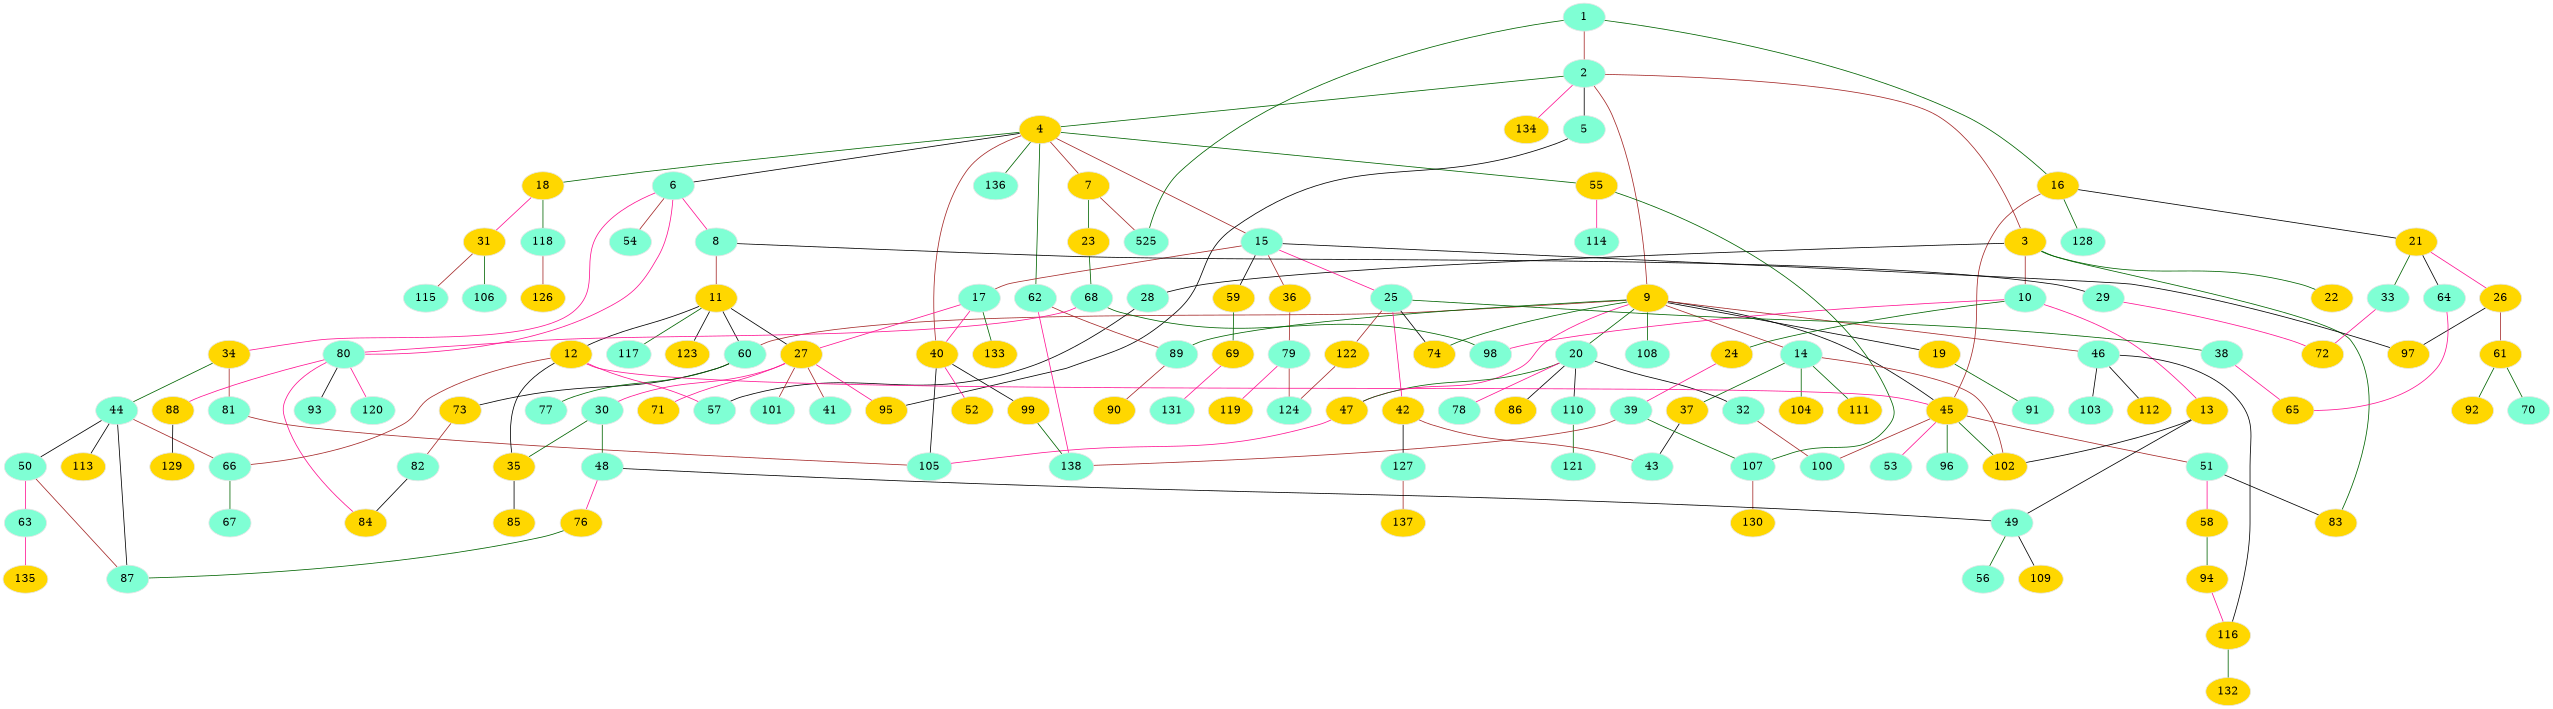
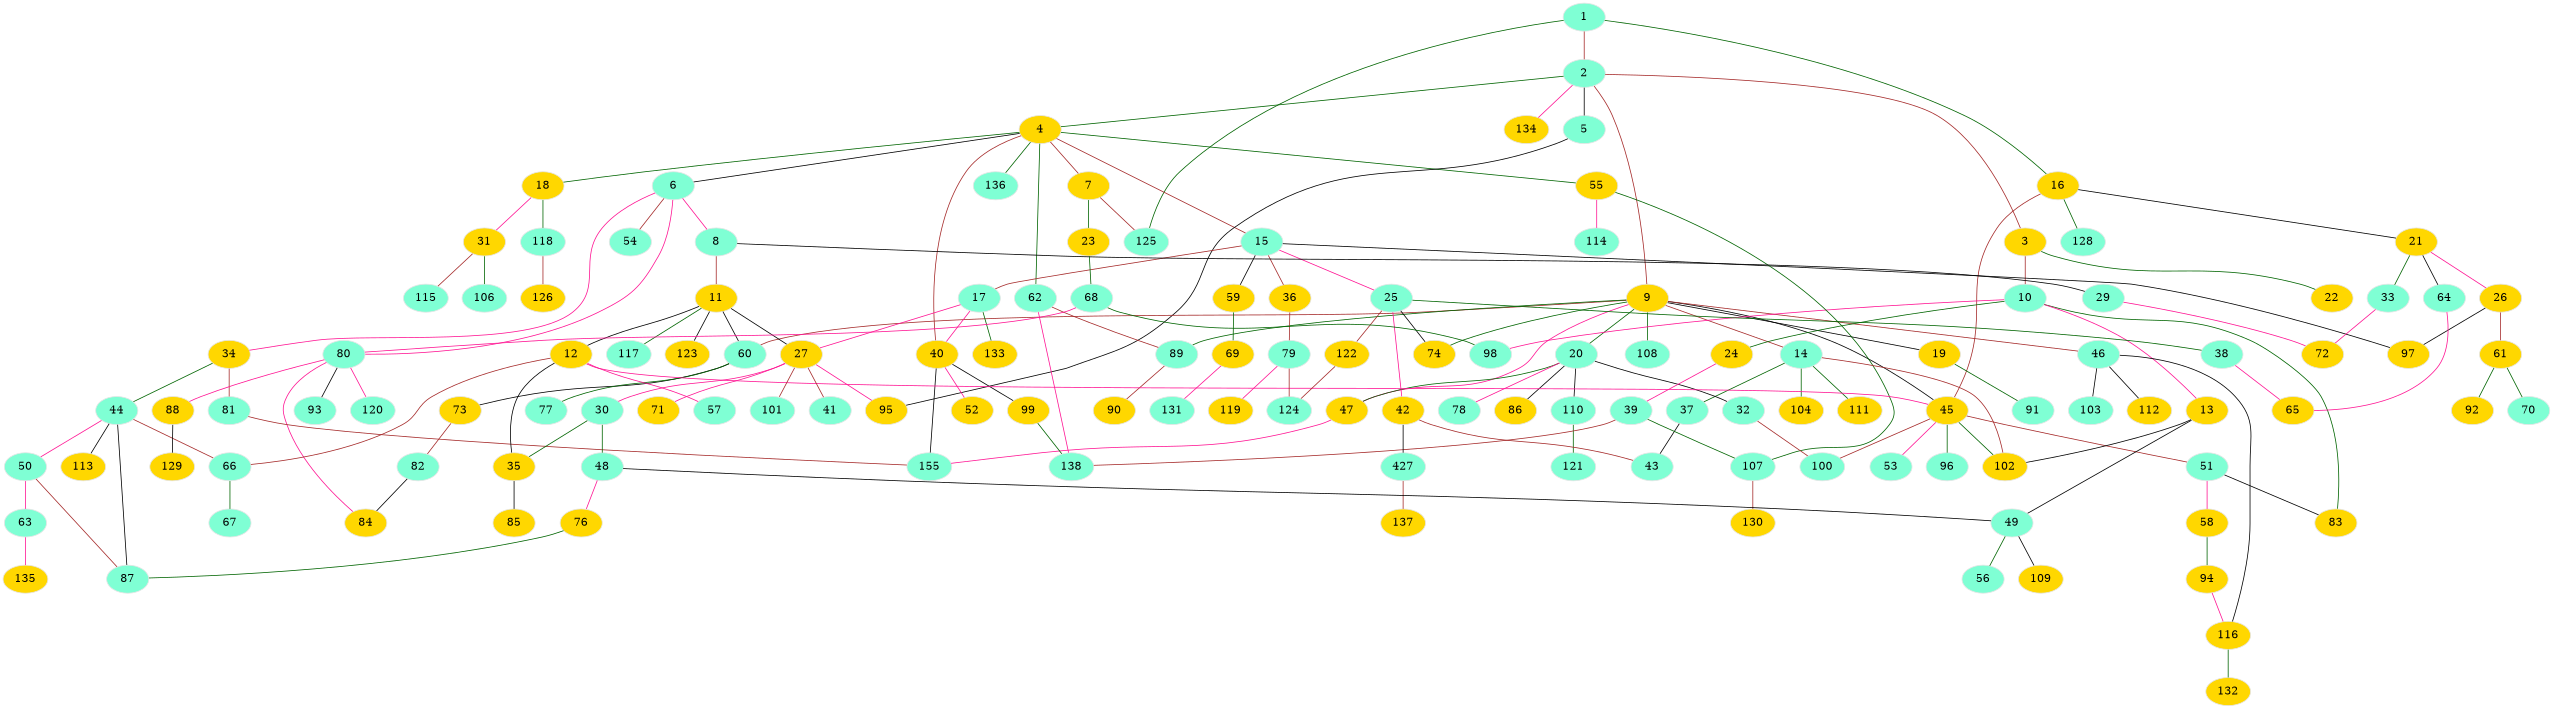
node "525": label "525" -> "125"
node "28": removed
edge "3" -- "83": now "10" -- "83"
node "37": fillcolor gold -> aquamarine
edge "44" -- "50": color black -> deeppink
node "105": label "105" -> "155"
node "127": label "127" -> "427"
